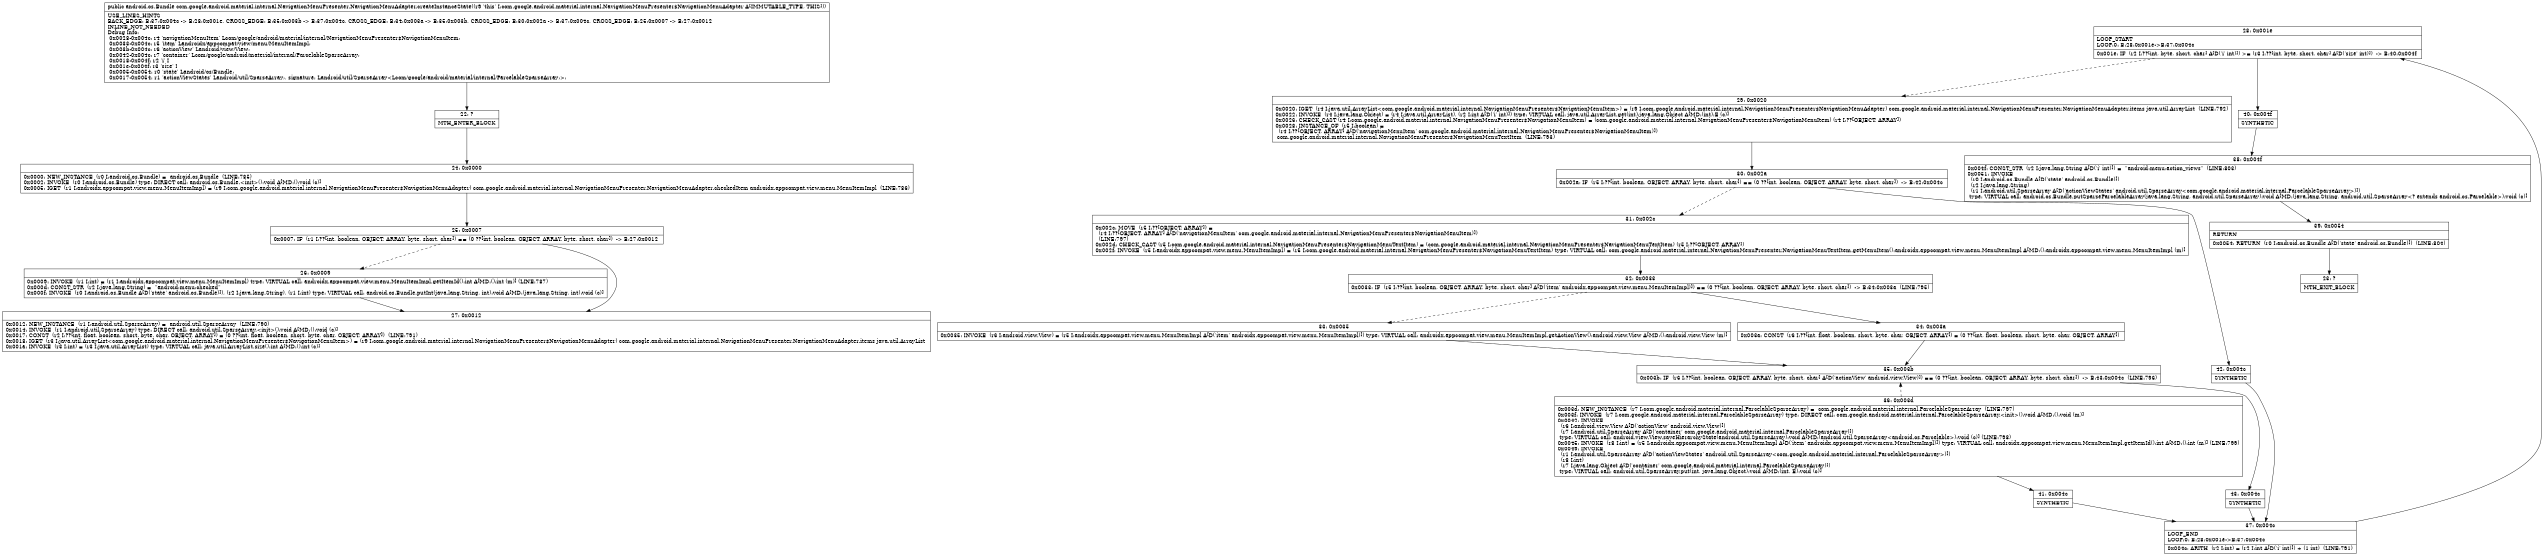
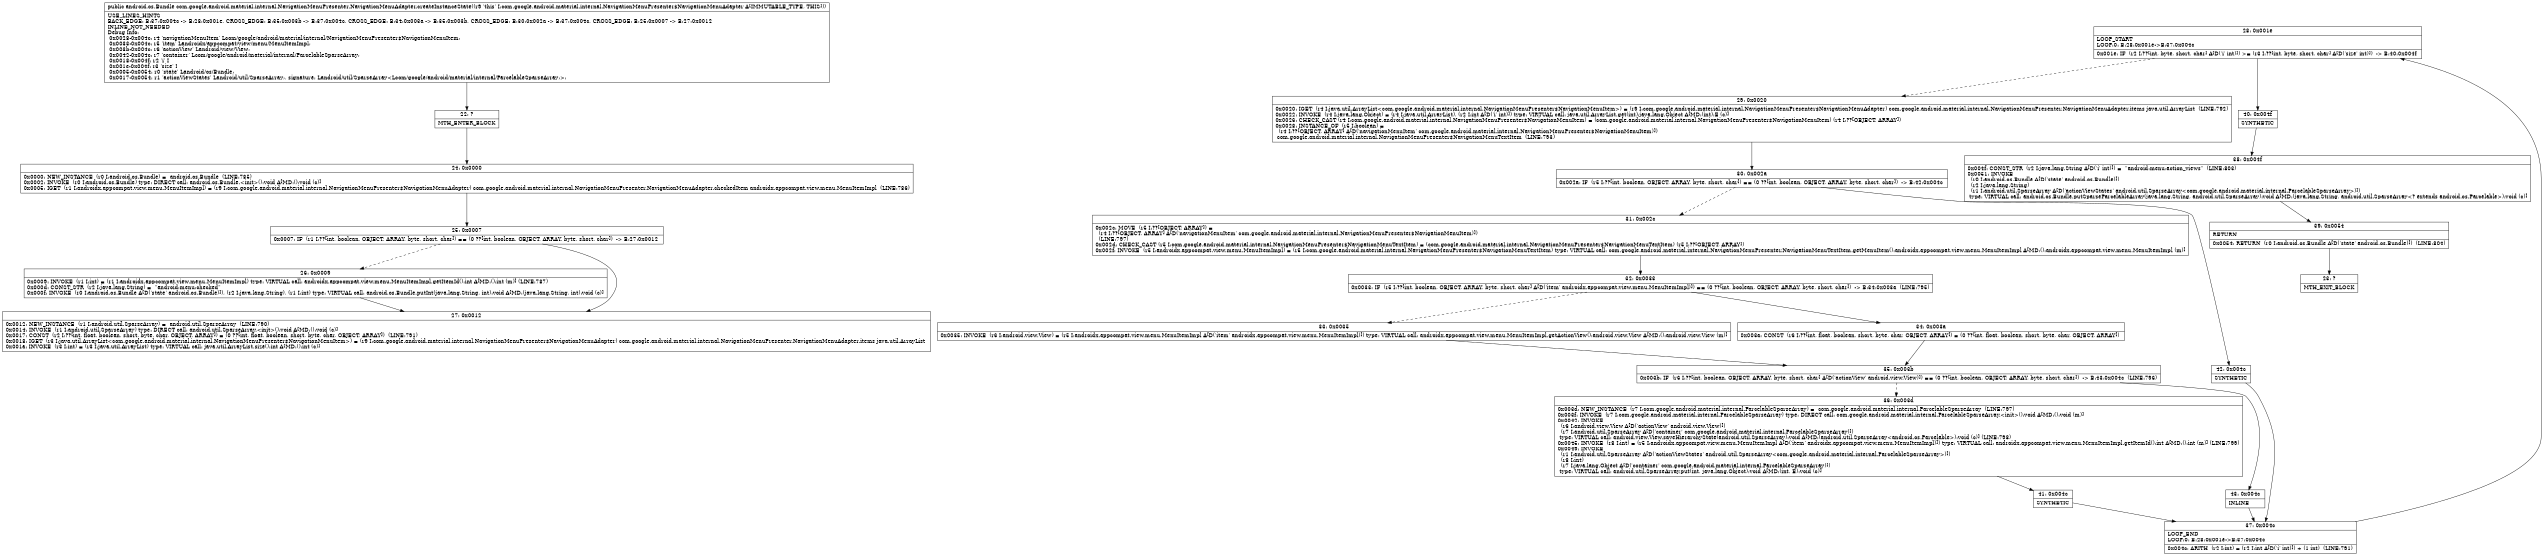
edge "36: 0x003d" -> "35: 0x003b": reversed
node "43: 0x004c": text "SYNTHETIC" -> "INLINE"
